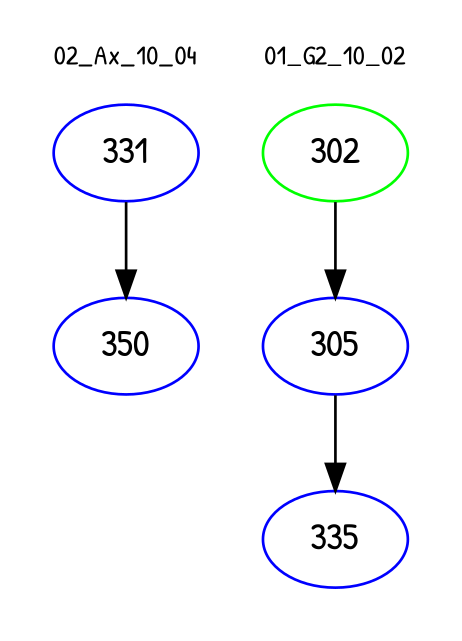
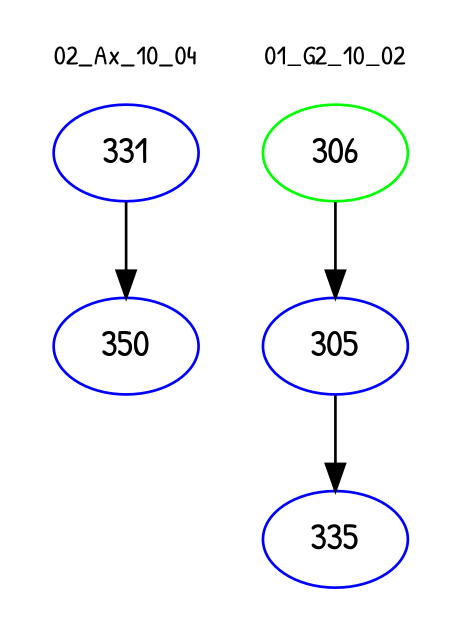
node "302": label "302" -> "306"
